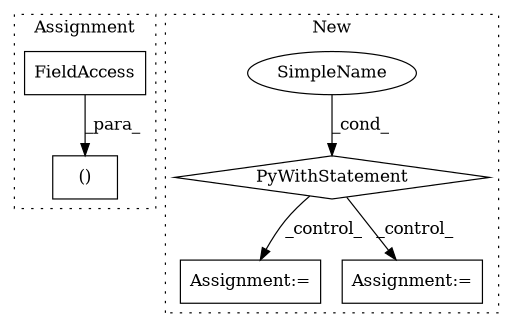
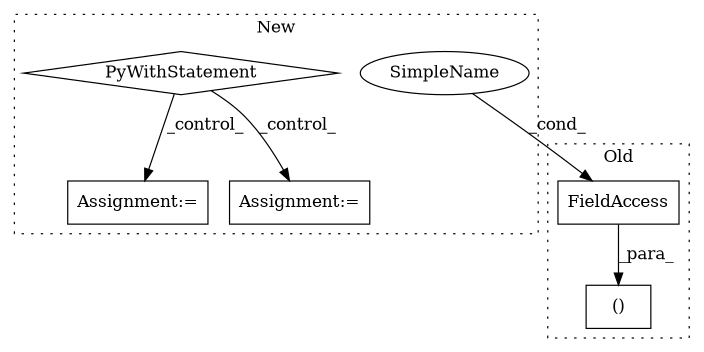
cluster "Assignment": label "Assignment" -> "Old"
edge "SimpleName" -> "PyWithStatement": now "SimpleName" -> "FieldAccess"
